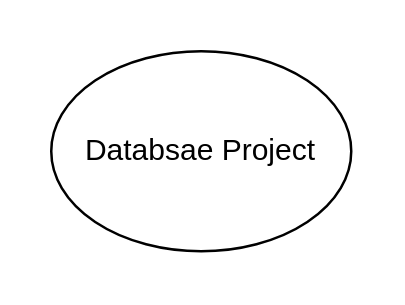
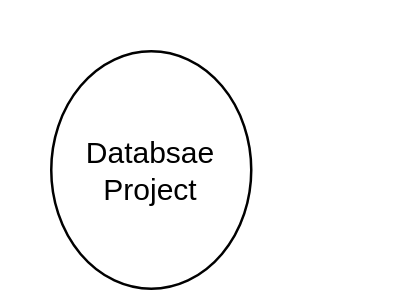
node "Databsae Project": size 300x200 -> 200x238
